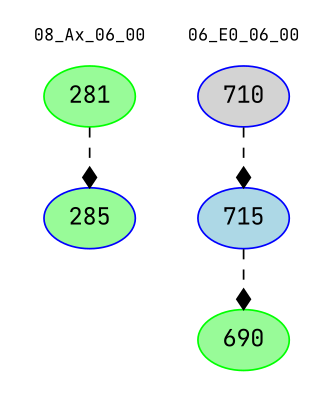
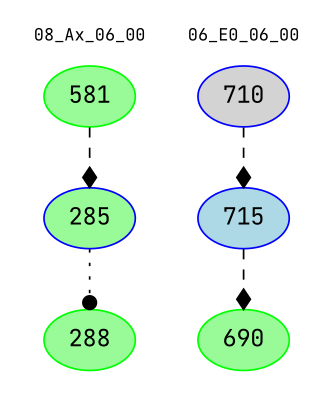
node "281": label "281" -> "581"
node "288": added
